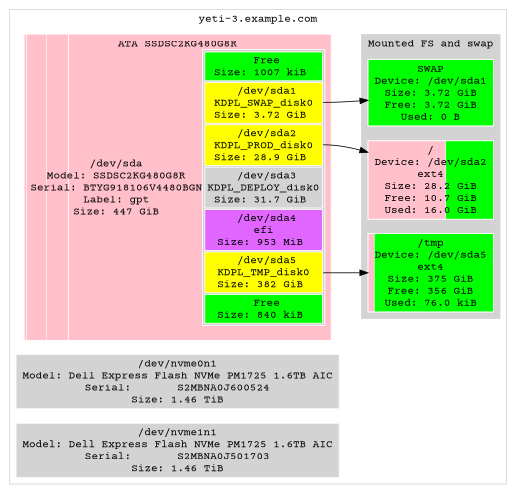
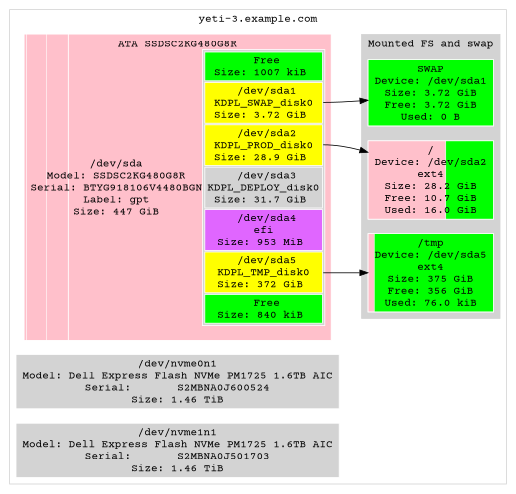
node "ATA SSDSC2KG480G8R": text "Size: 382 GiB" -> "Size: 372 GiB"
